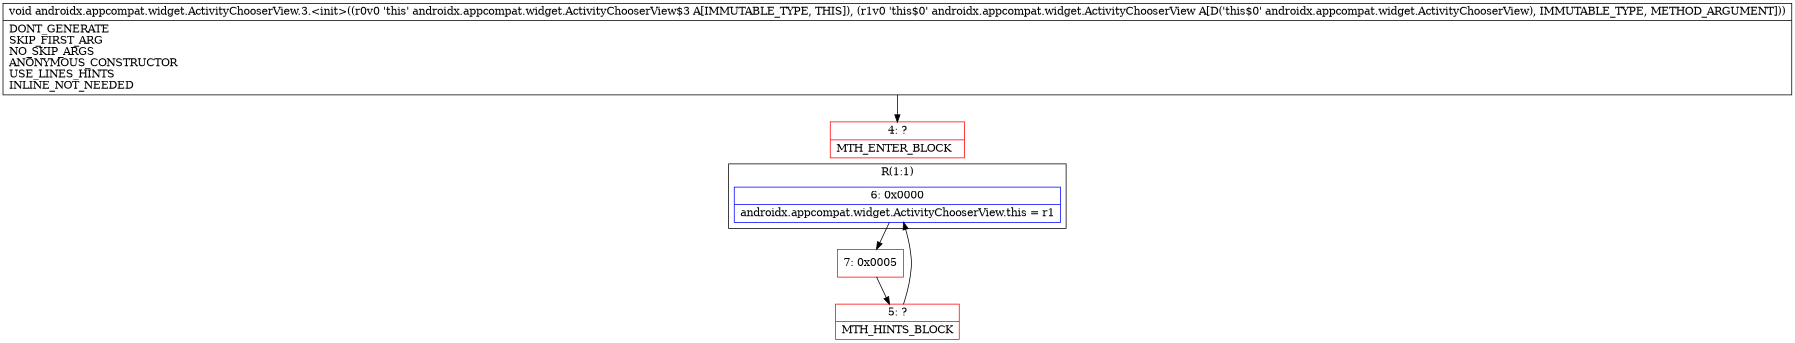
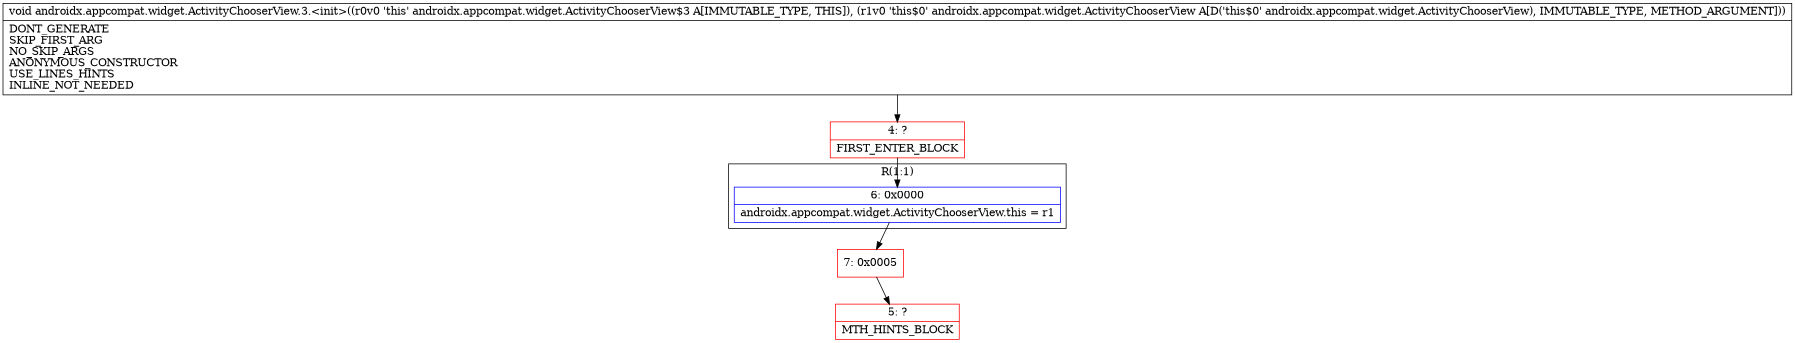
node "4: ?": text "MTH_ENTER_BLOCK" -> "FIRST_ENTER_BLOCK"
edge "5: ?" -> "6: 0x0000": now "4: ?" -> "6: 0x0000"
